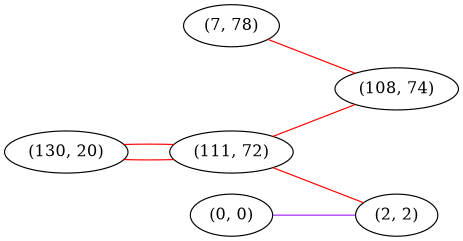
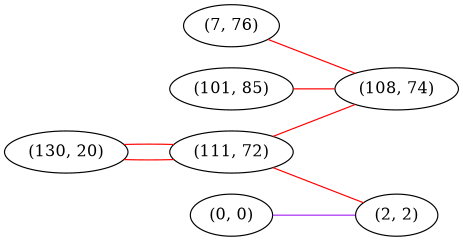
node "(7, 78)": label "(7, 78)" -> "(7, 76)"
node "(101, 85)": added
